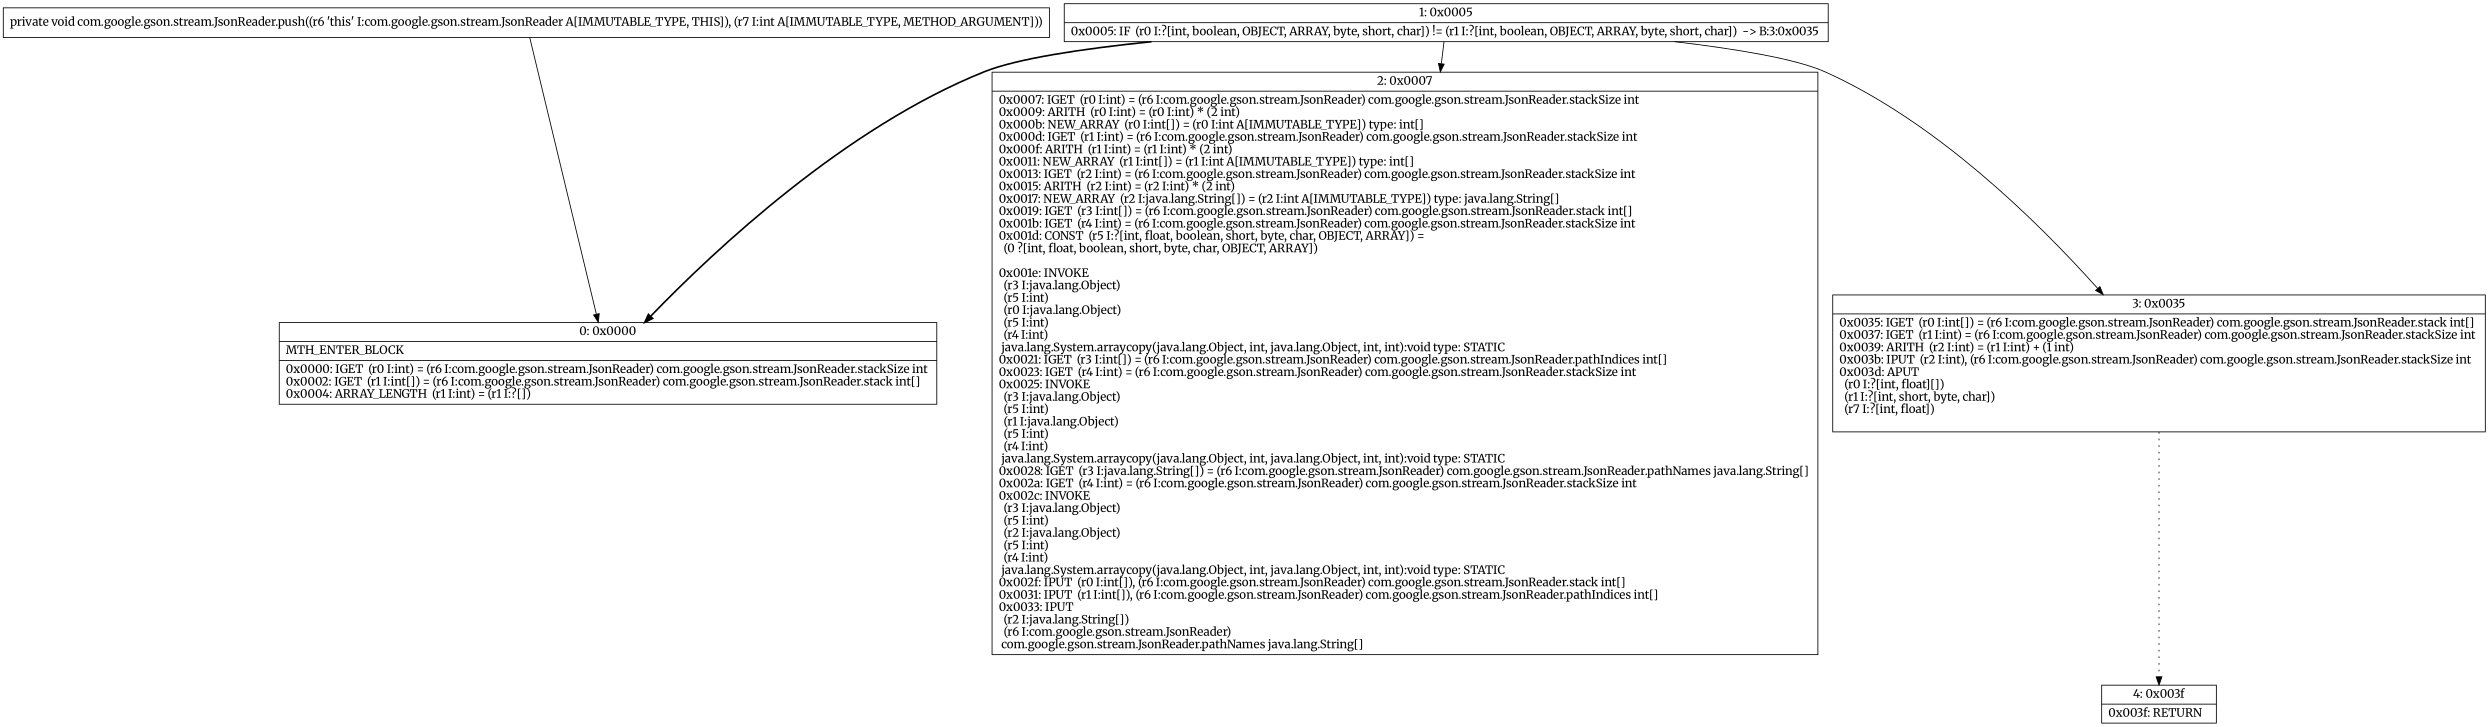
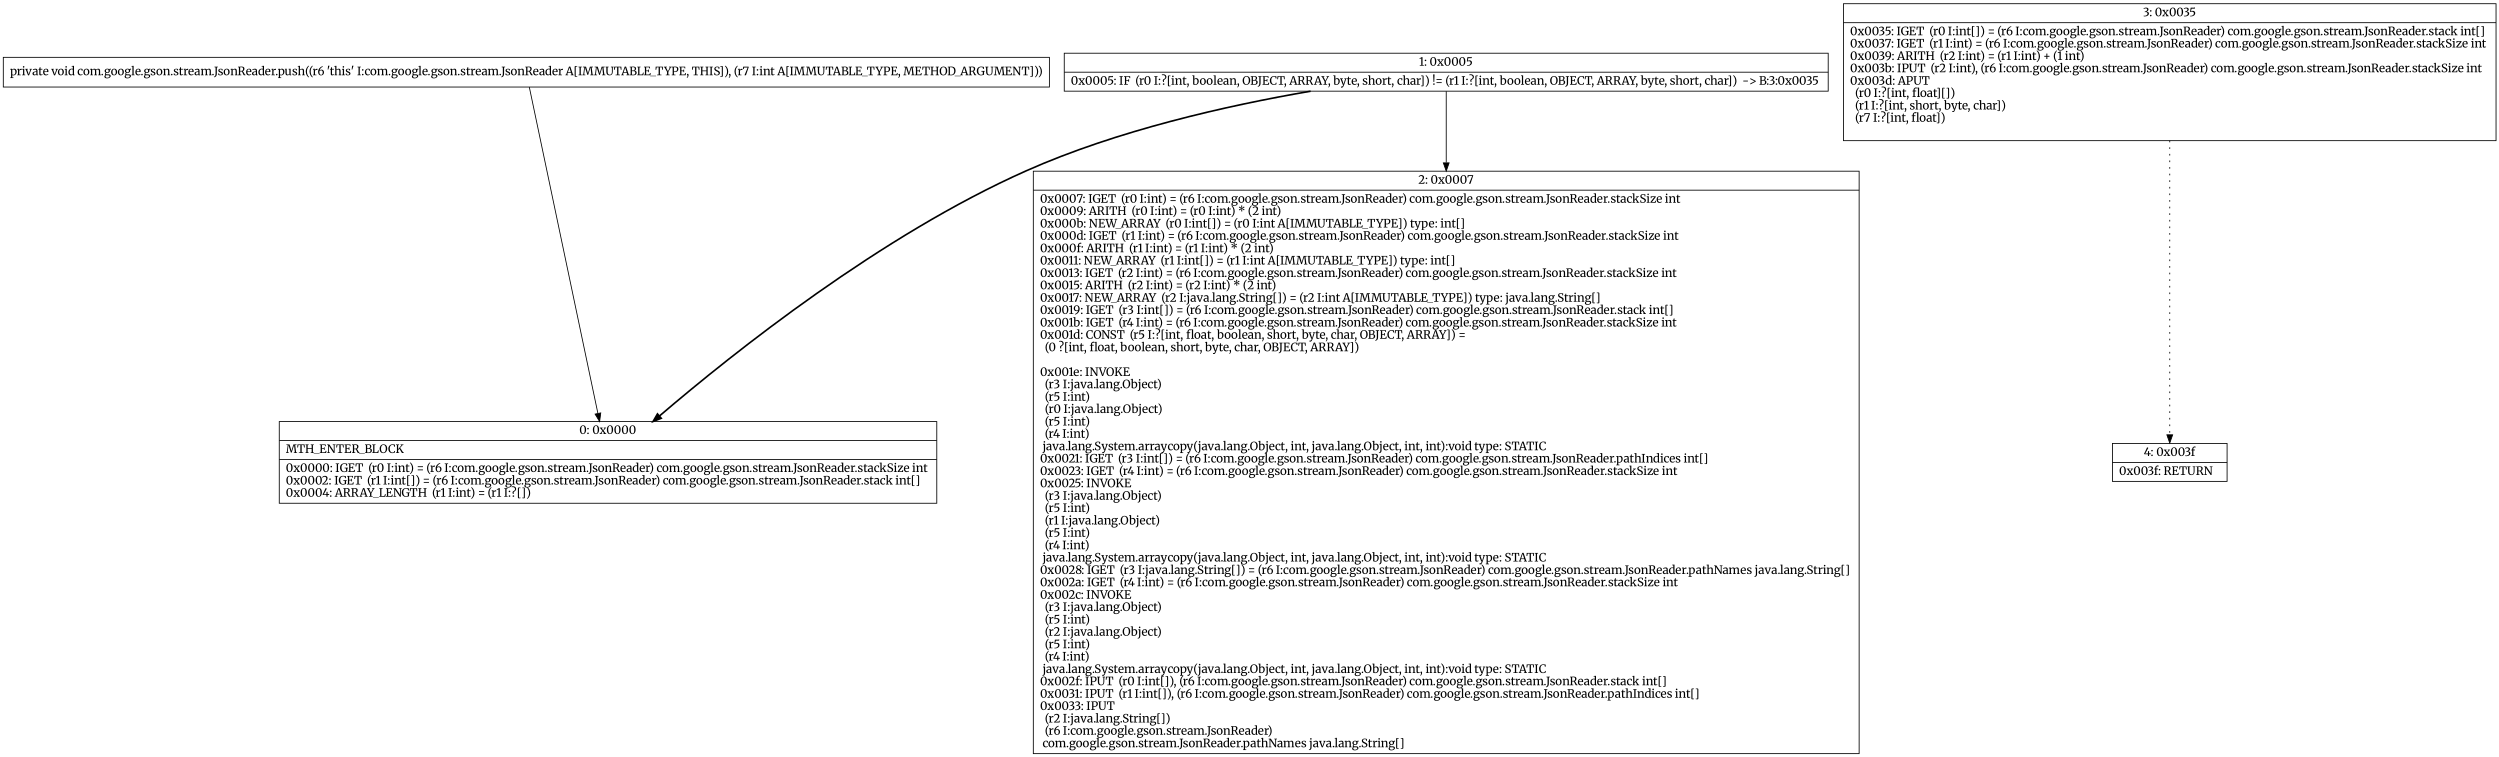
edge "1: 0x0005" -> "3: 0x0035": removed
